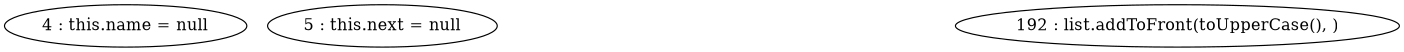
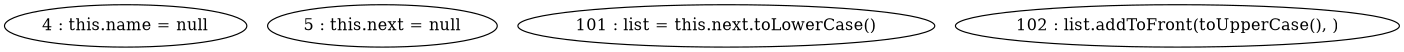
node "101 : list = this.next.toLowerCase()": added
node "192 : list.addToFront(toUpperCase(), )": label "192 : list.addToFront(toUpperCase(), )" -> "102 : list.addToFront(toUpperCase(), )"
